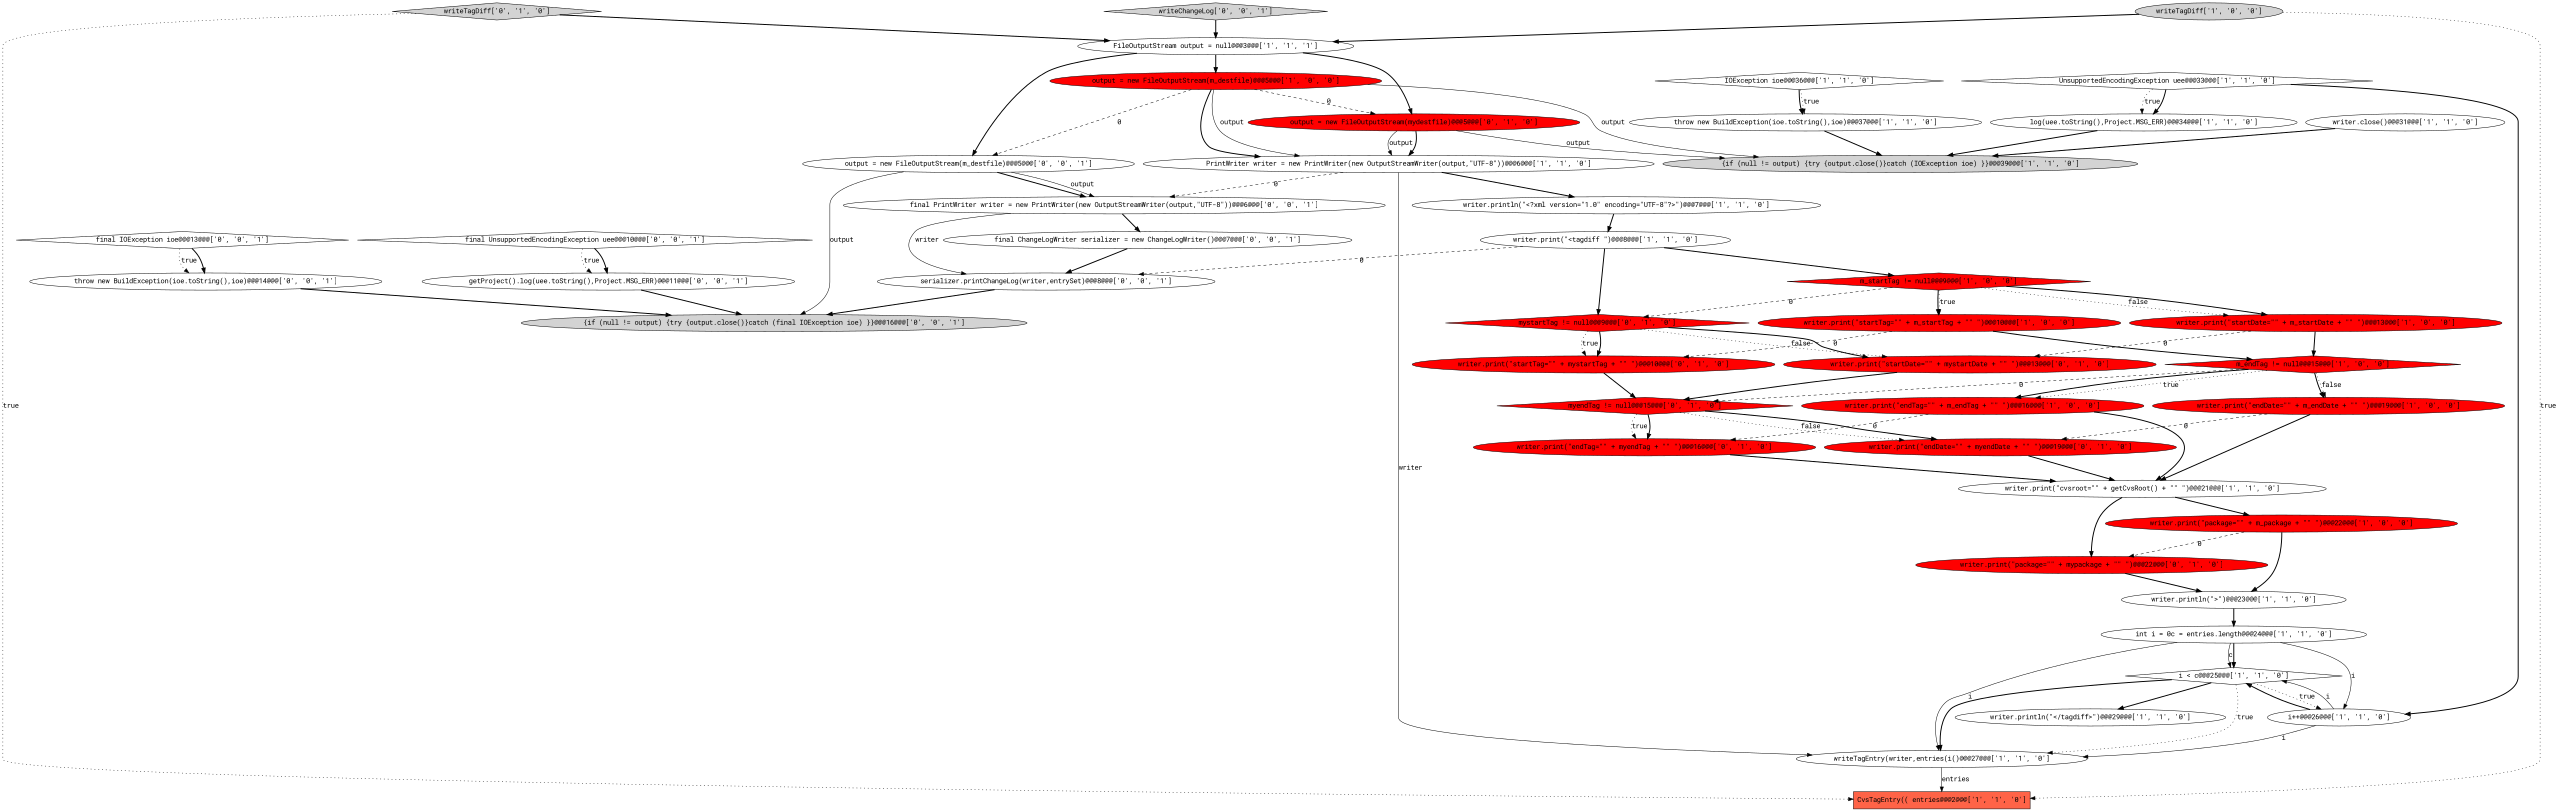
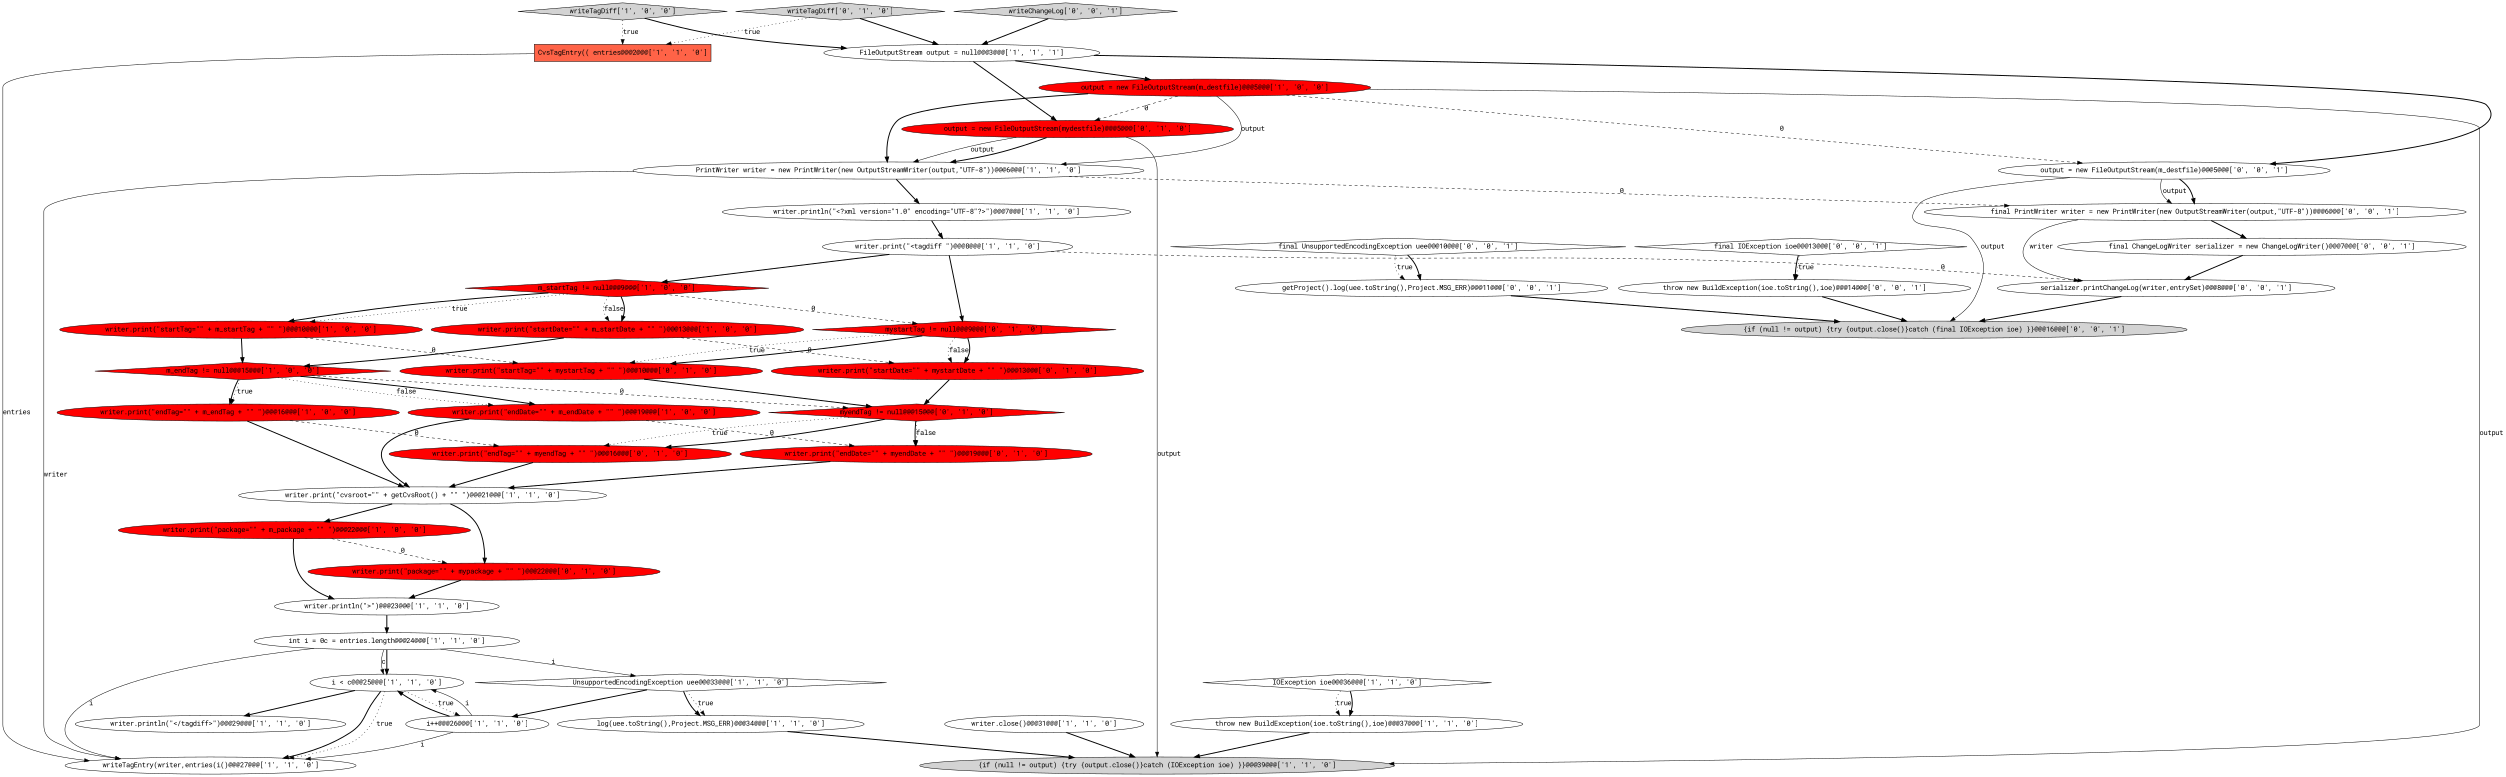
node "writeTagDiff['1', '0', '0']": shape ellipse -> diamond
edge "int i = 0c = entries.length@@@24@@@['1', '1', '0']" -> "i++@@@26@@@['1', '1', '0']": now "int i = 0c = entries.length@@@24@@@['1', '1', '0']" -> "UnsupportedEncodingException uee@@@33@@@['1', '1', '0']"
node "i < c@@@25@@@['1', '1', '0']": shape diamond -> ellipse
edge "writeTagEntry(writer,entries(i()@@@27@@@['1', '1', '0']" -> "CvsTagEntry(( entries@@@2@@@['1', '1', '0']": reversed
